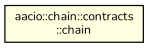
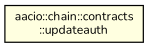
node "aacio::chain::contracts ::chain": label "aacio::chain::contracts ::chain" -> "aacio::chain::contracts ::updateauth"
